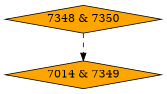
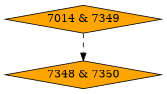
edge "7348 & 7350" -> "7014 & 7349": reversed
